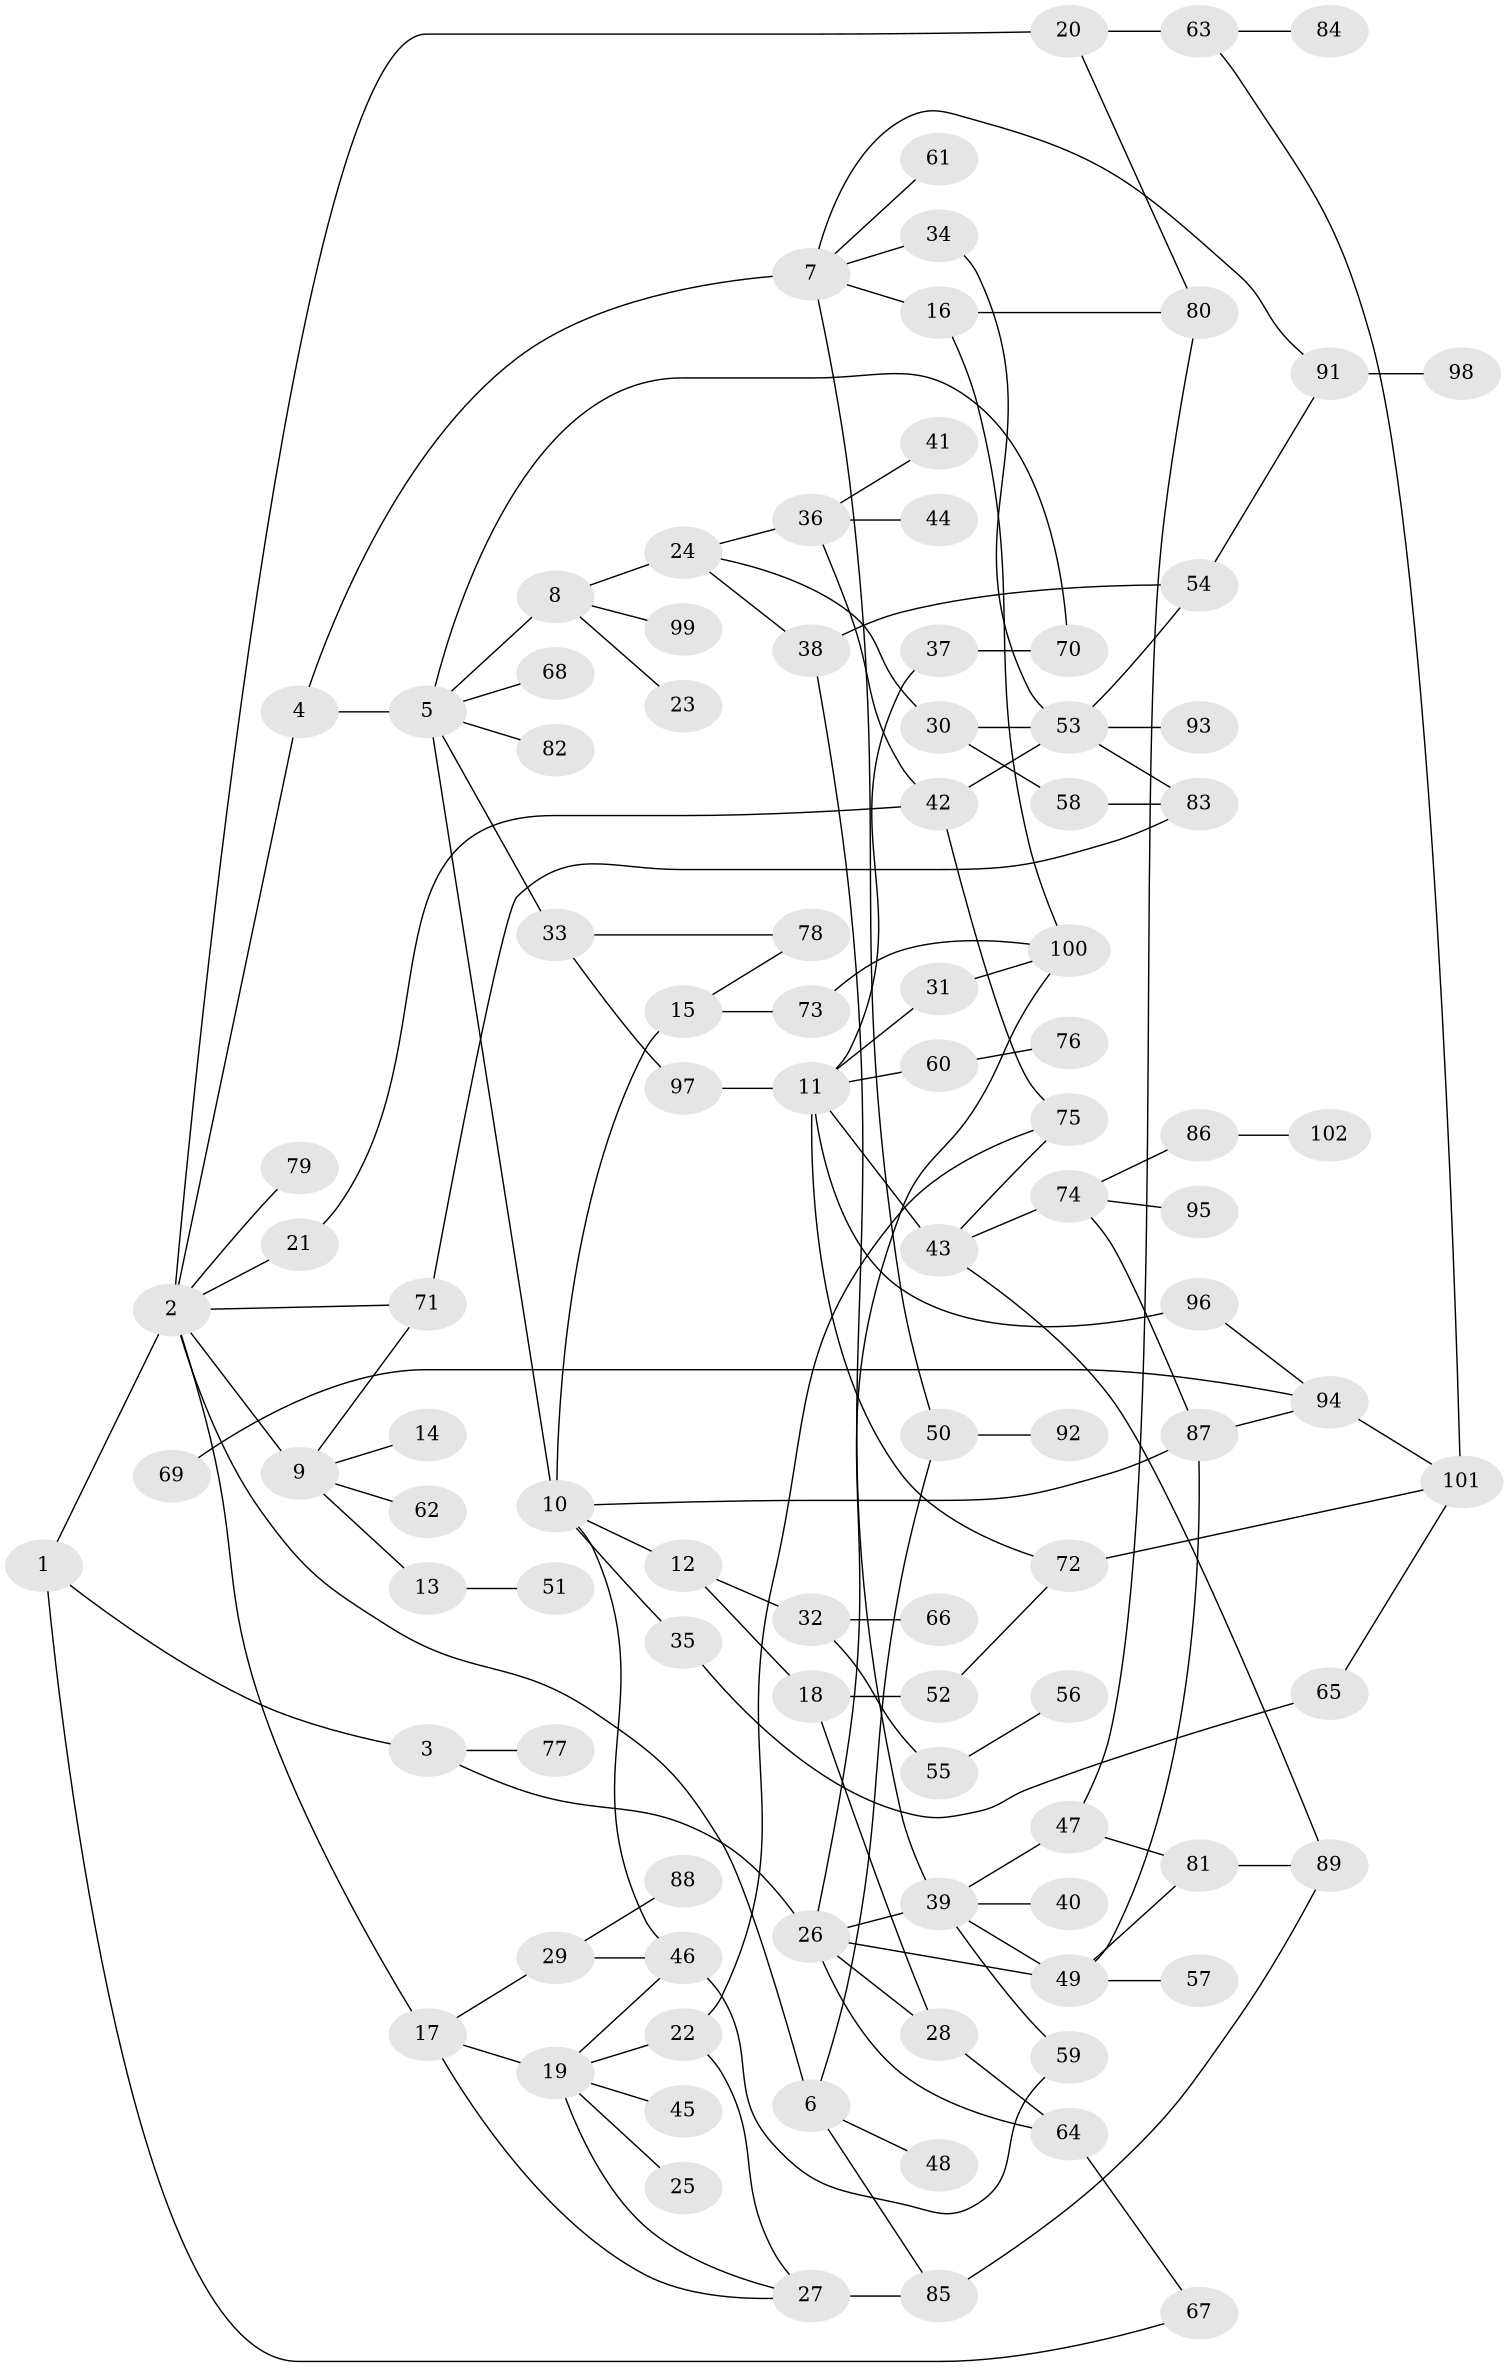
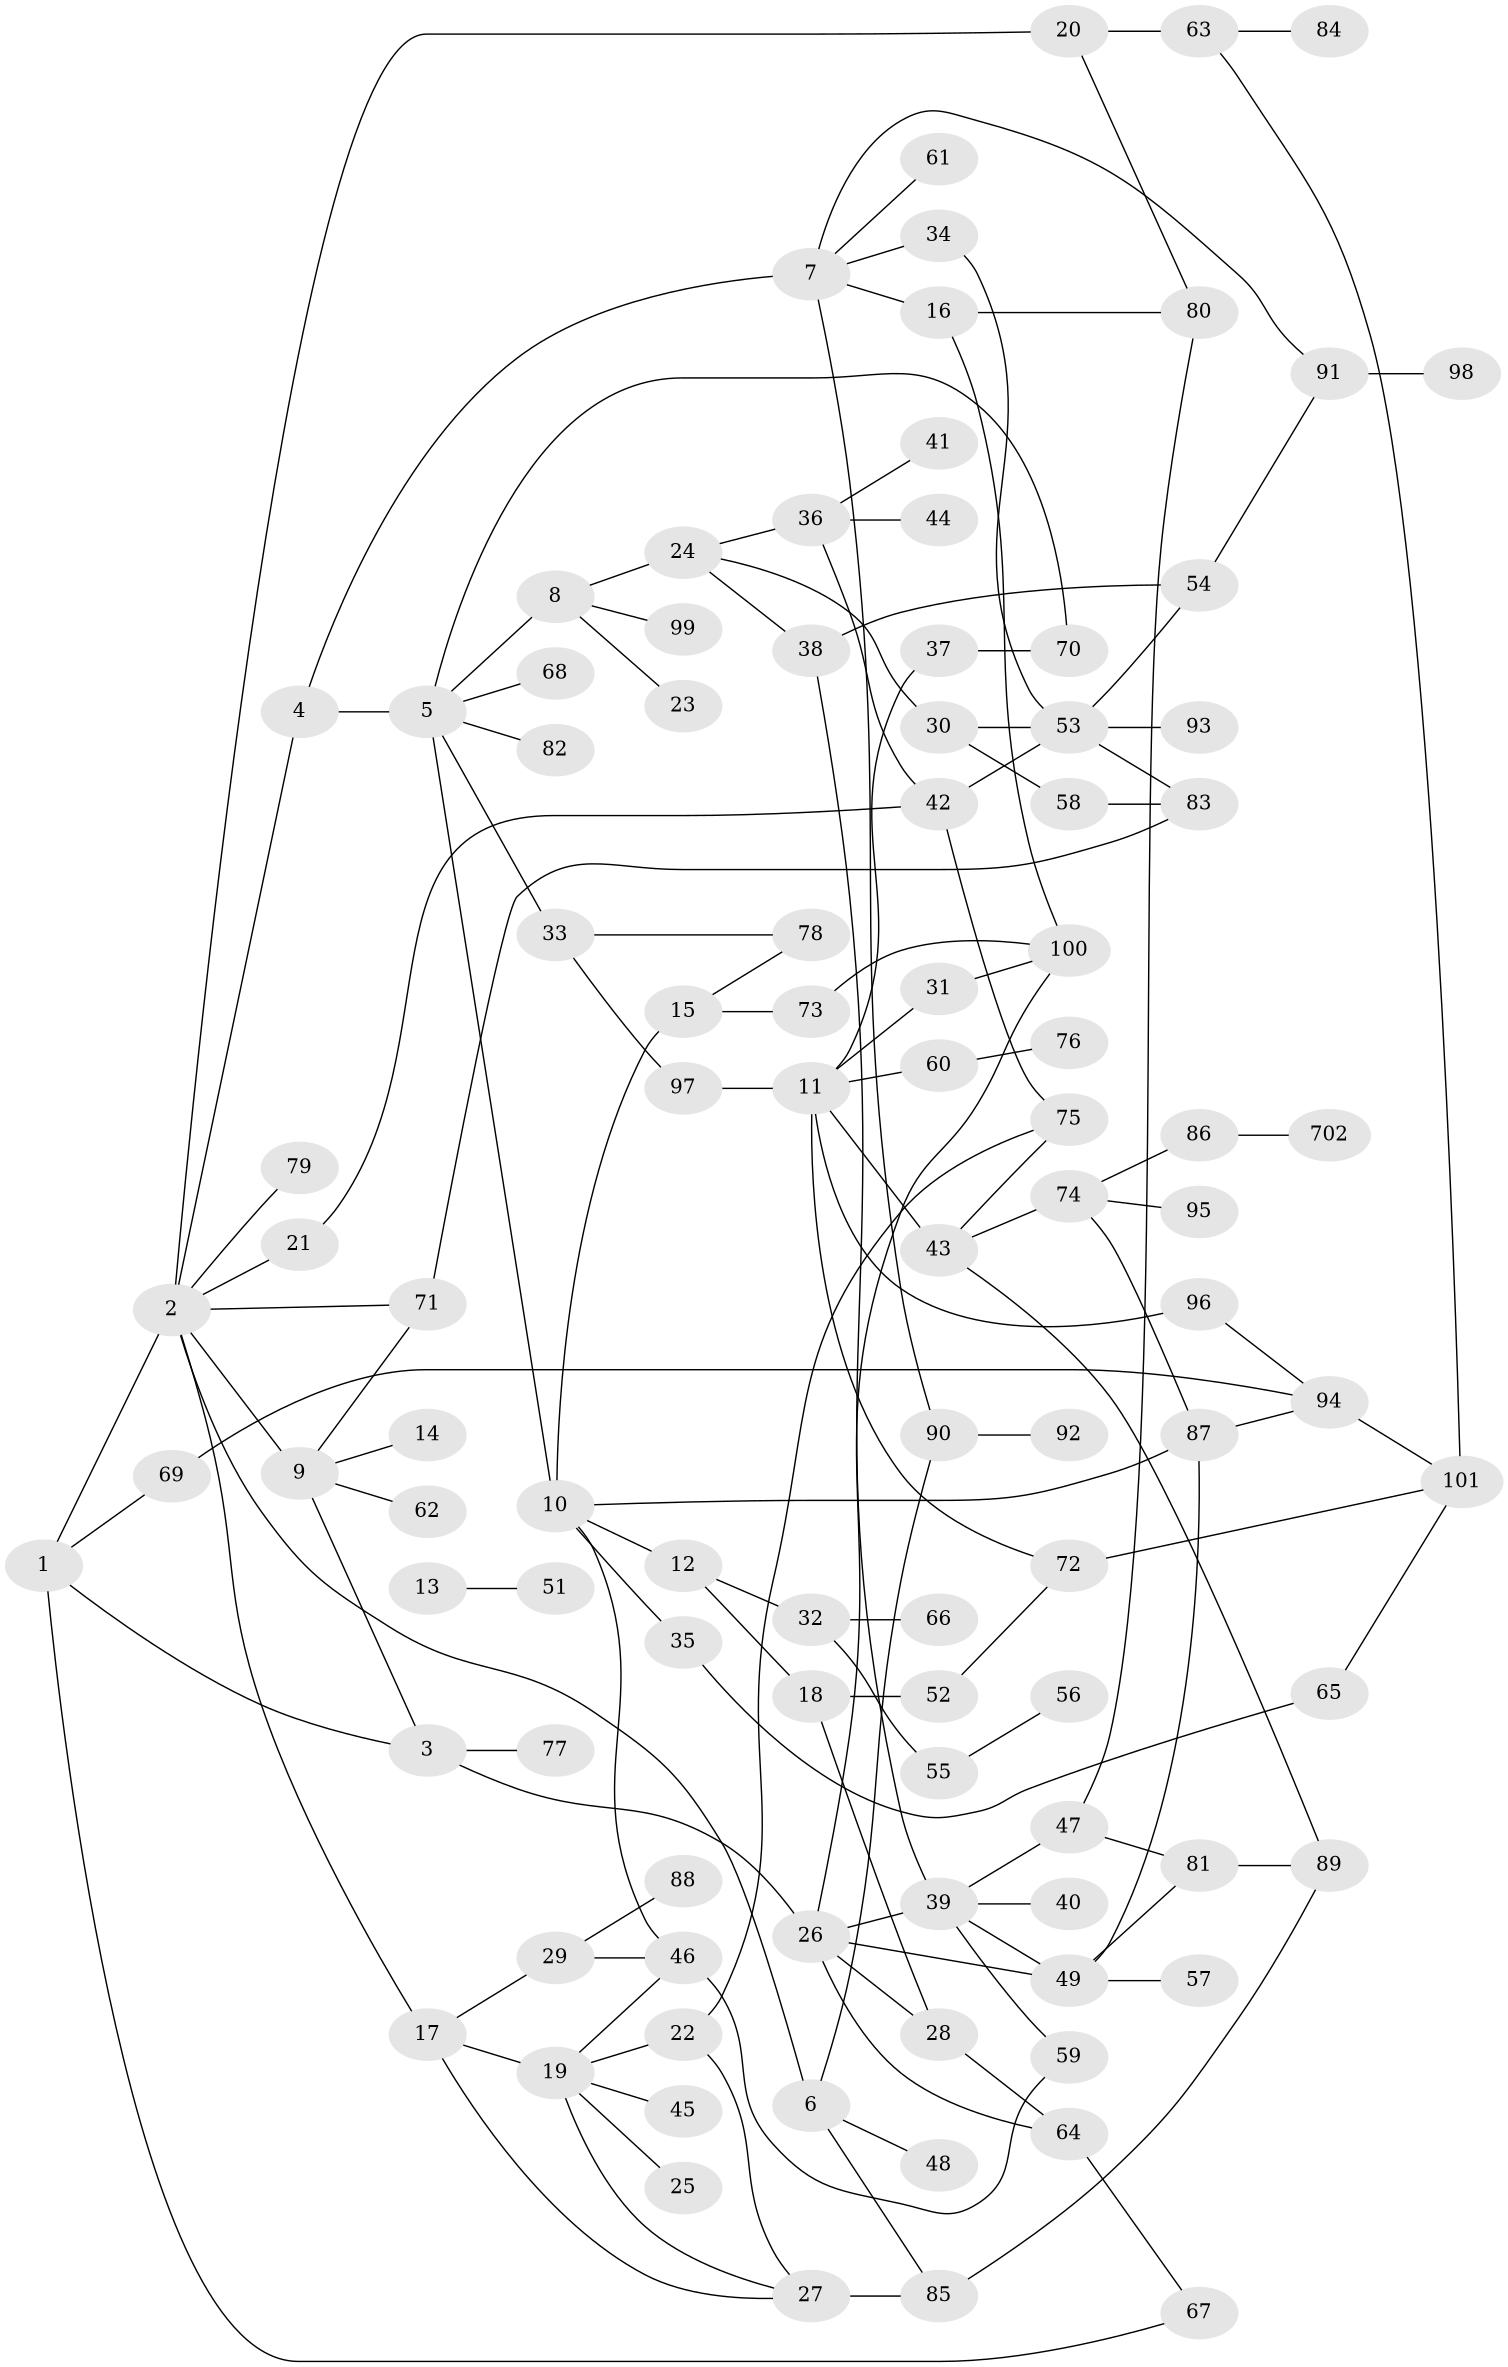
node "102": label "102" -> "702"
node "50": label "50" -> "90"
edge "69" -- "1": added
edge "9" -- "13": now "9" -- "3"
